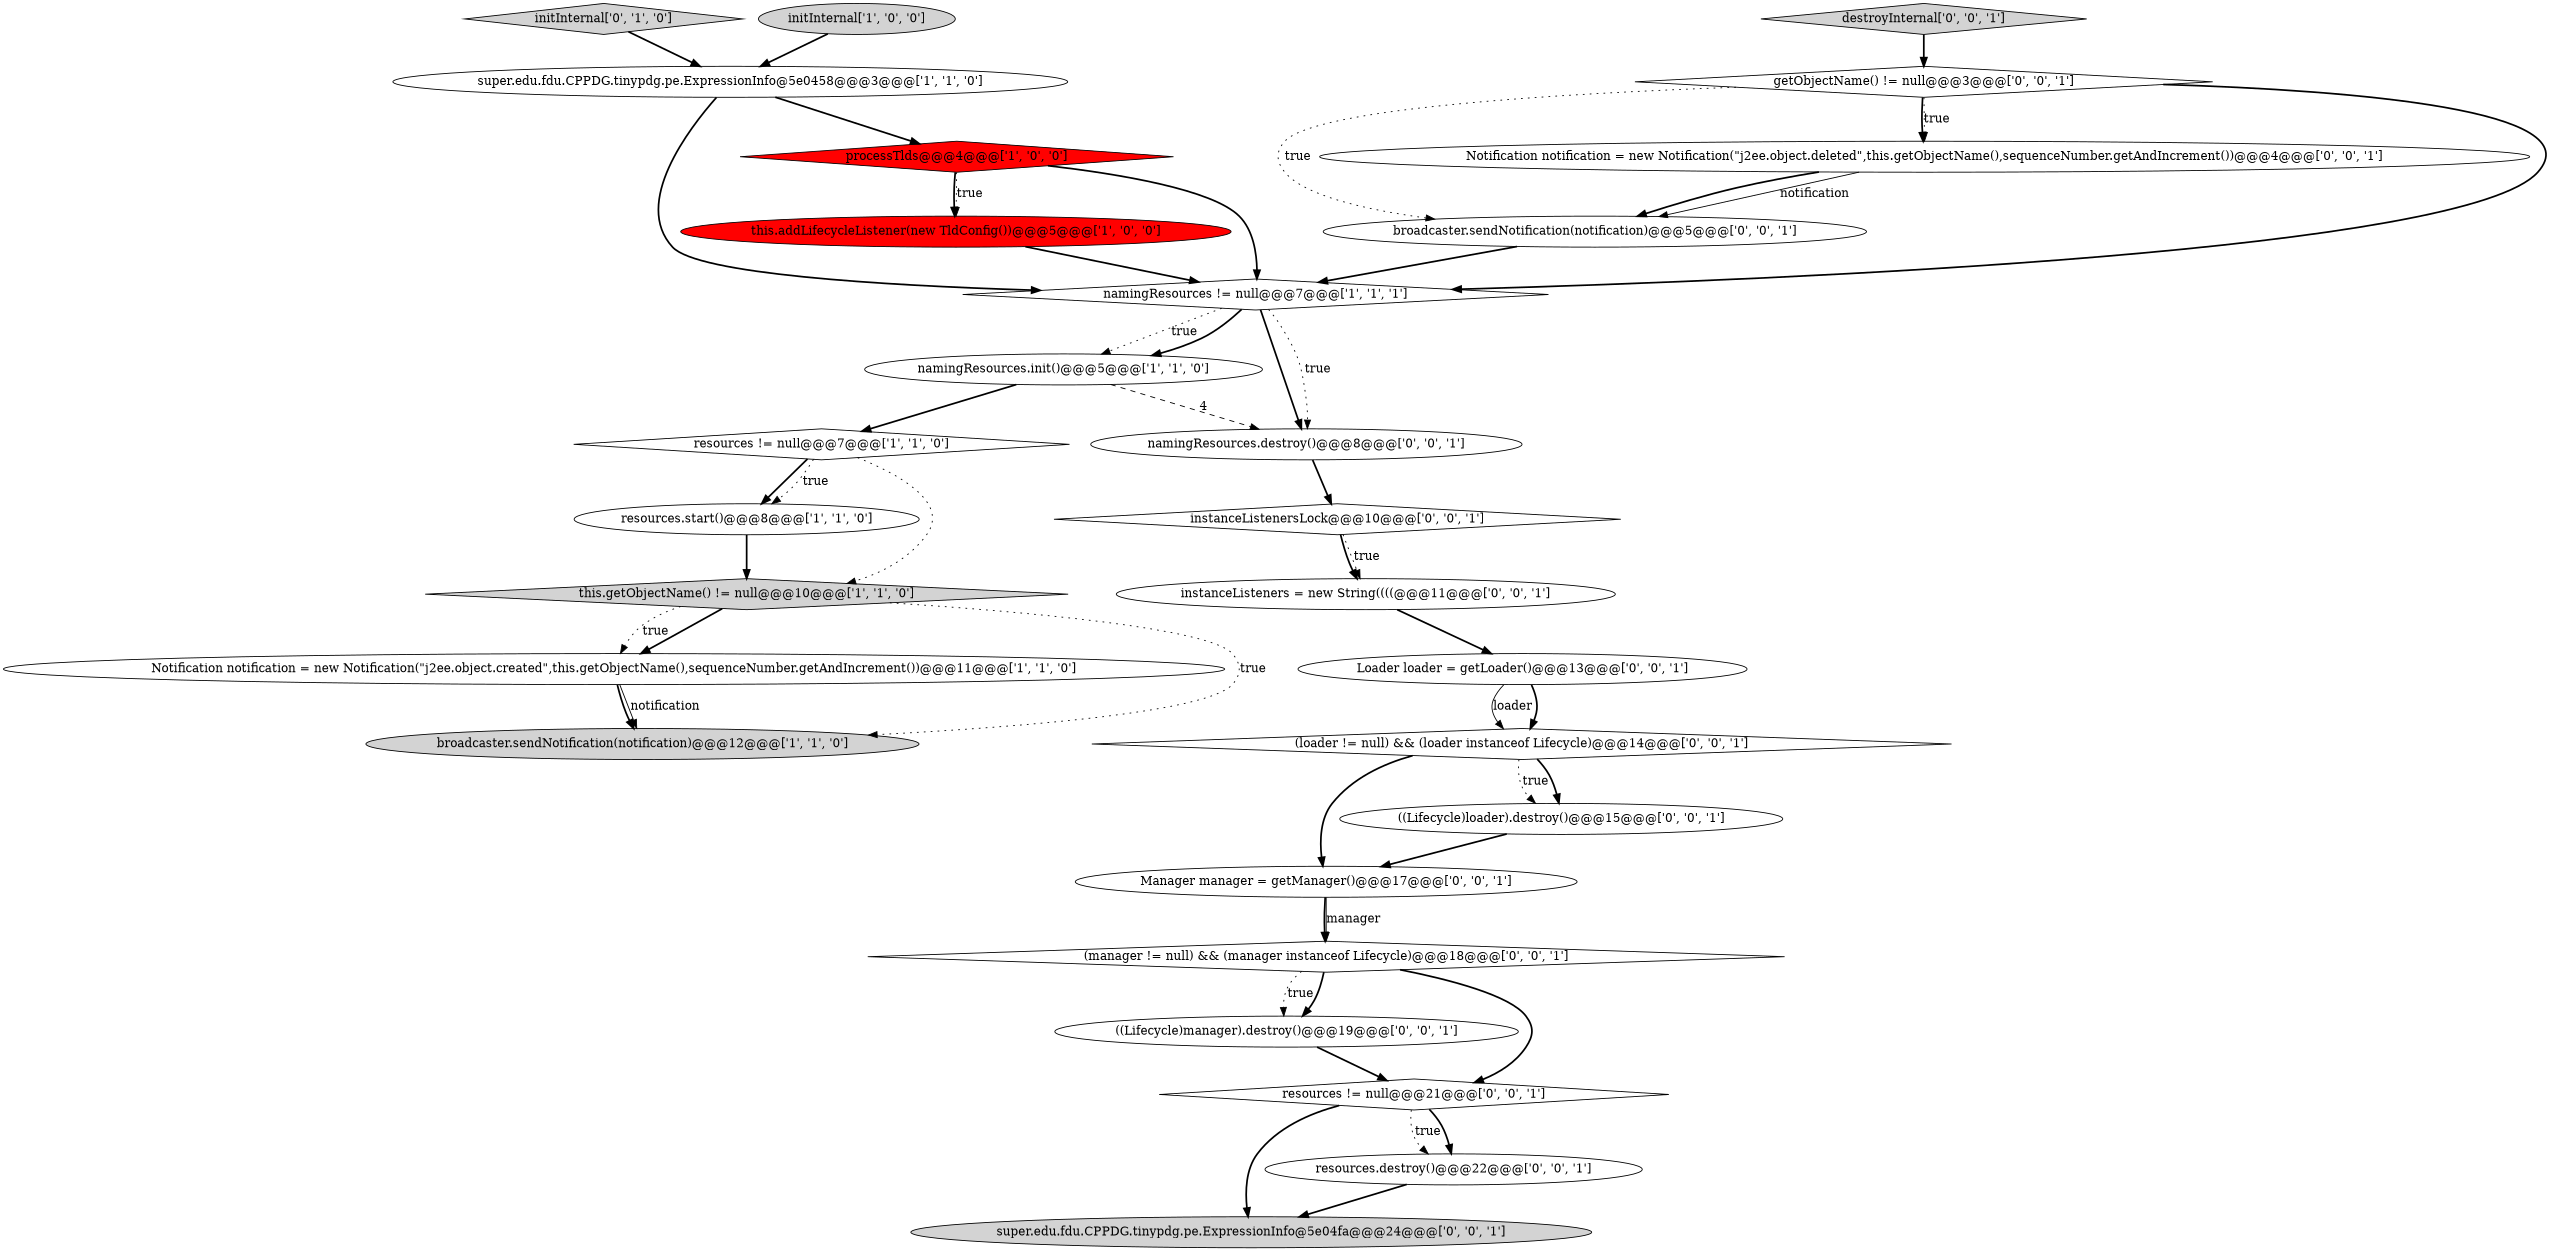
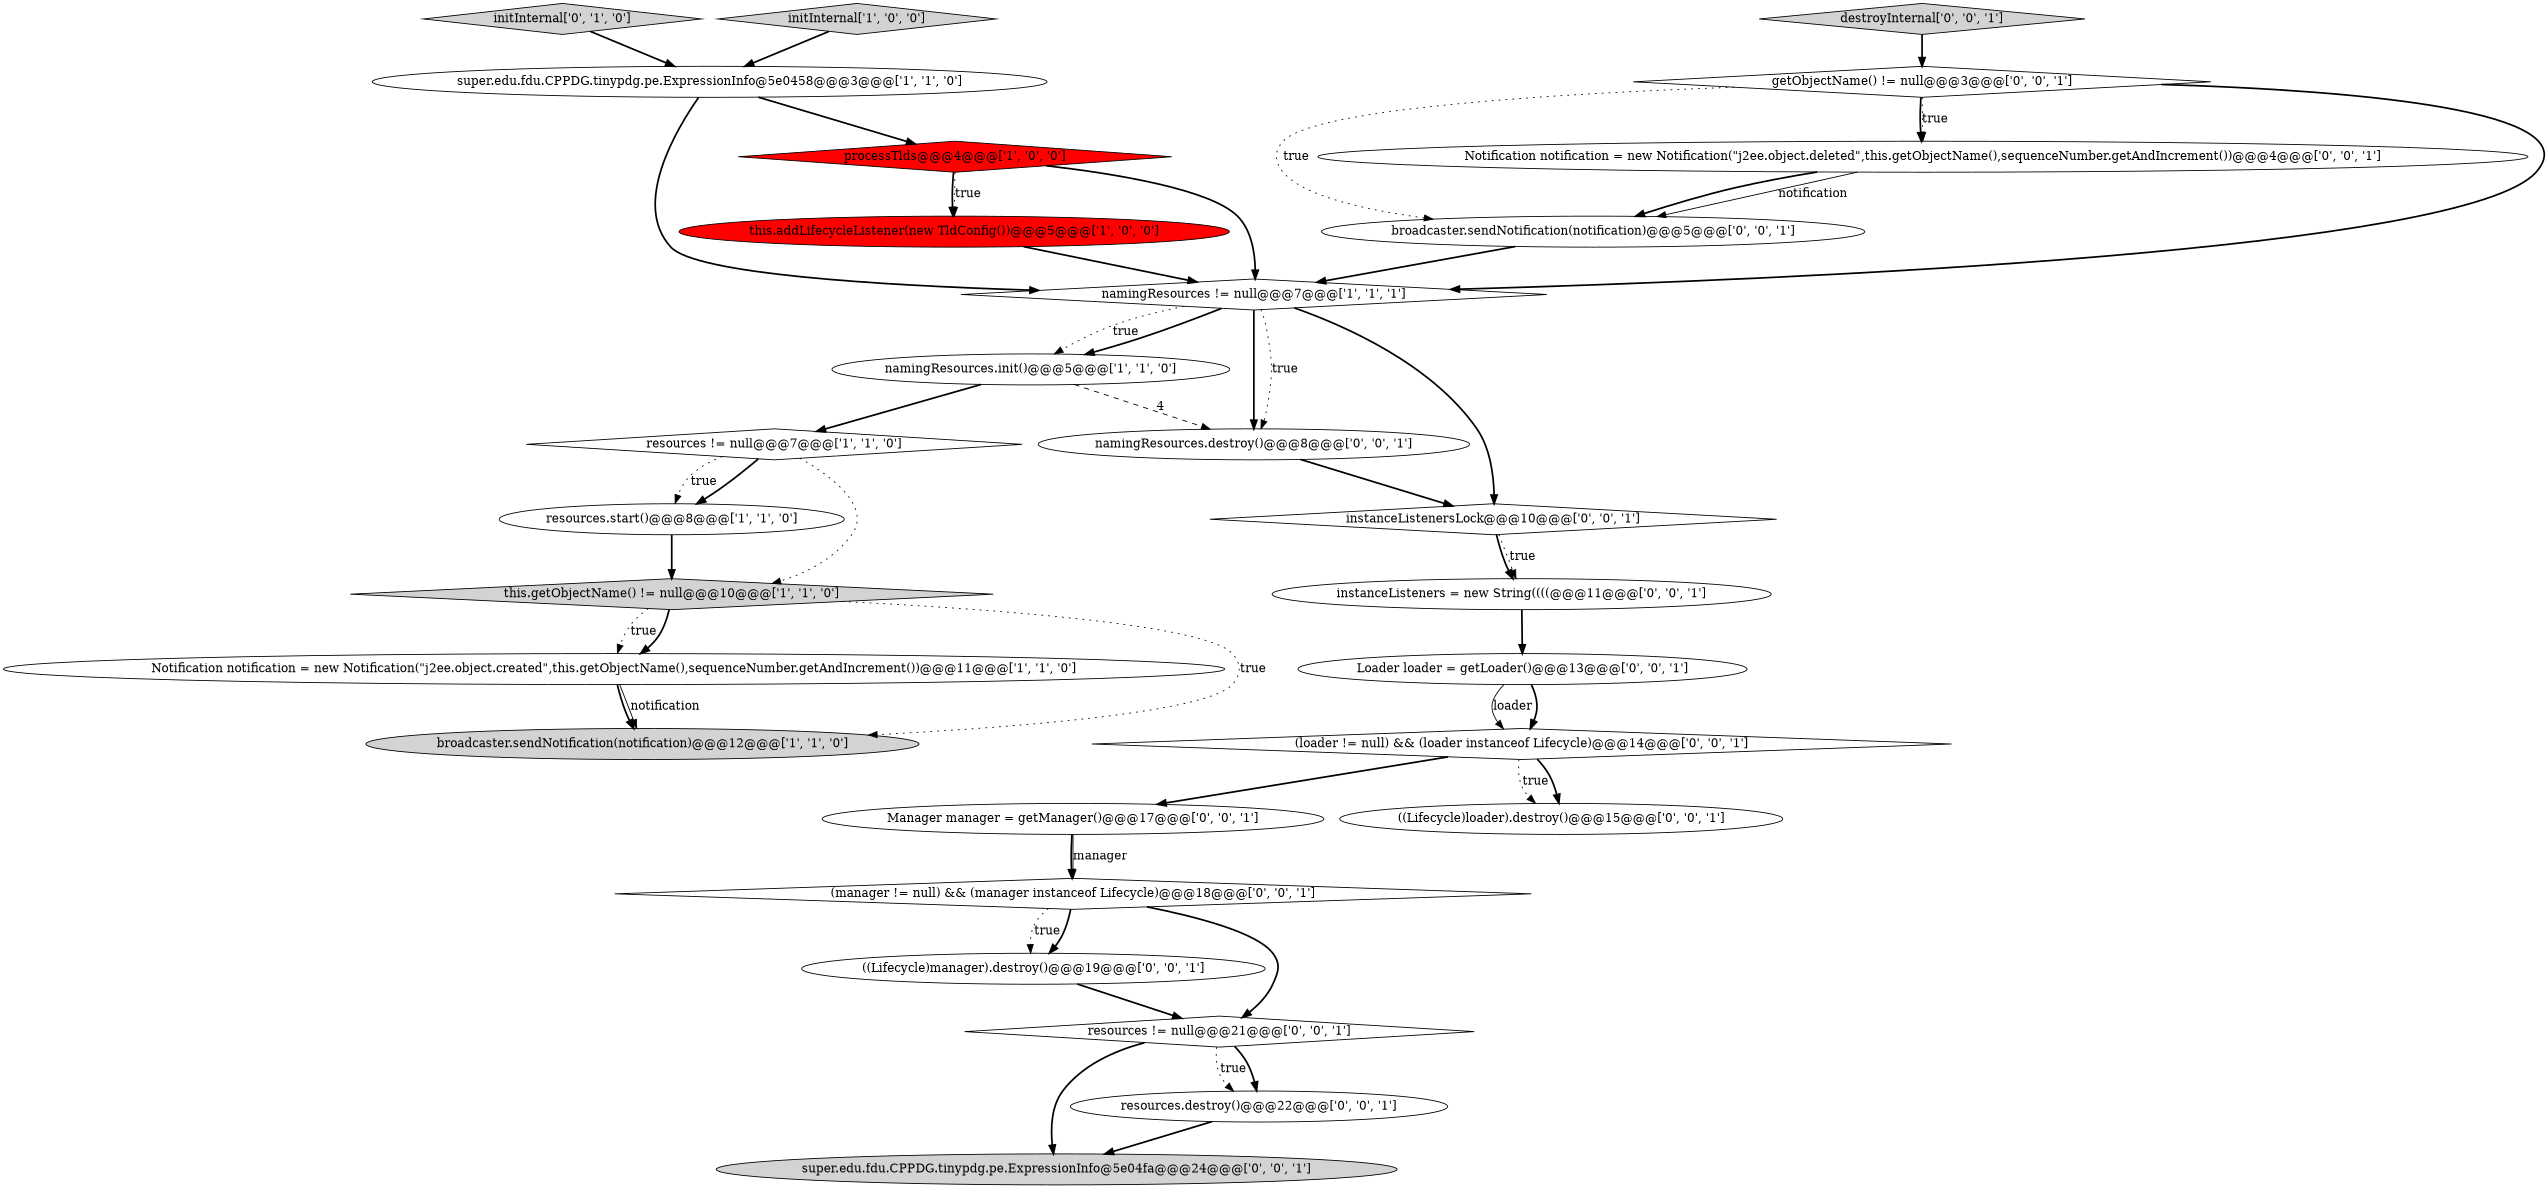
node "initInternal['1', '0', '0']": shape ellipse -> diamond
edge "namingResources != null@@@7@@@['1', '1', '1']" -> "instanceListenersLock@@@10@@@['0', '0', '1']": added
edge "((Lifecycle)loader).destroy()@@@15@@@['0', '0', '1']" -> "Manager manager = getManager()@@@17@@@['0', '0', '1']": removed
